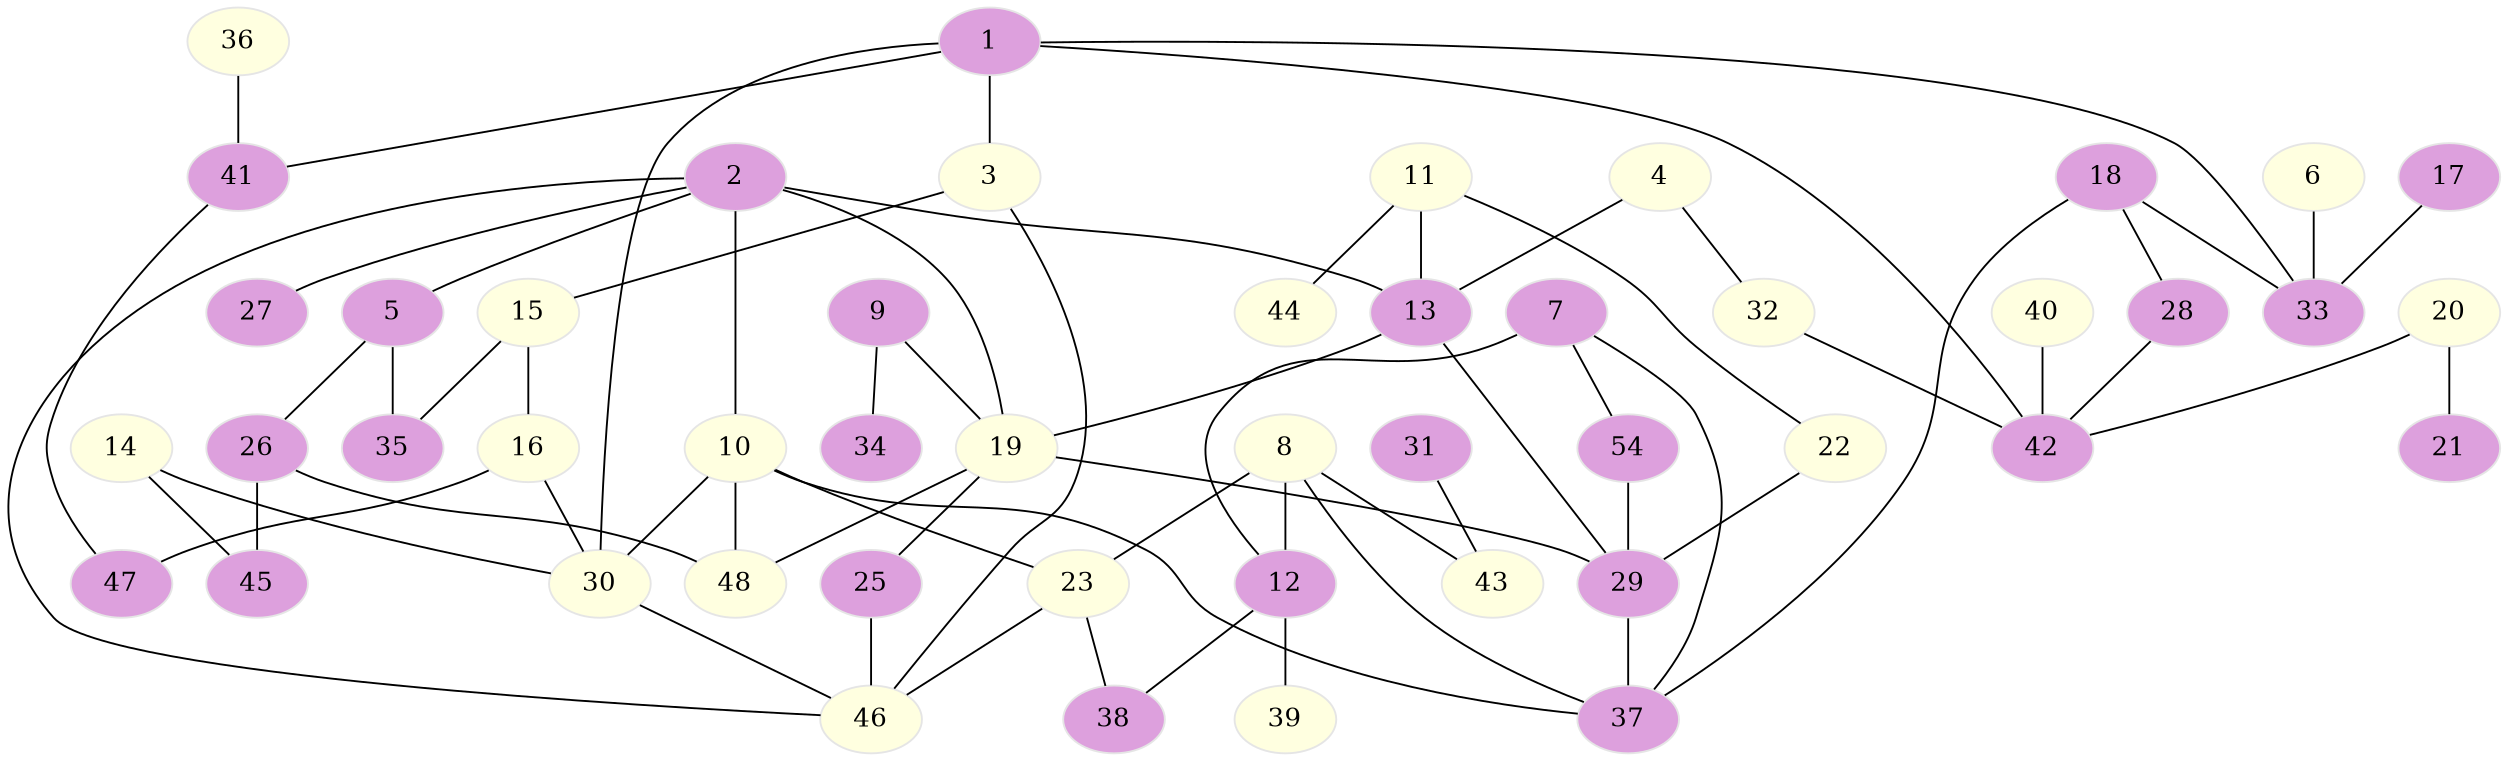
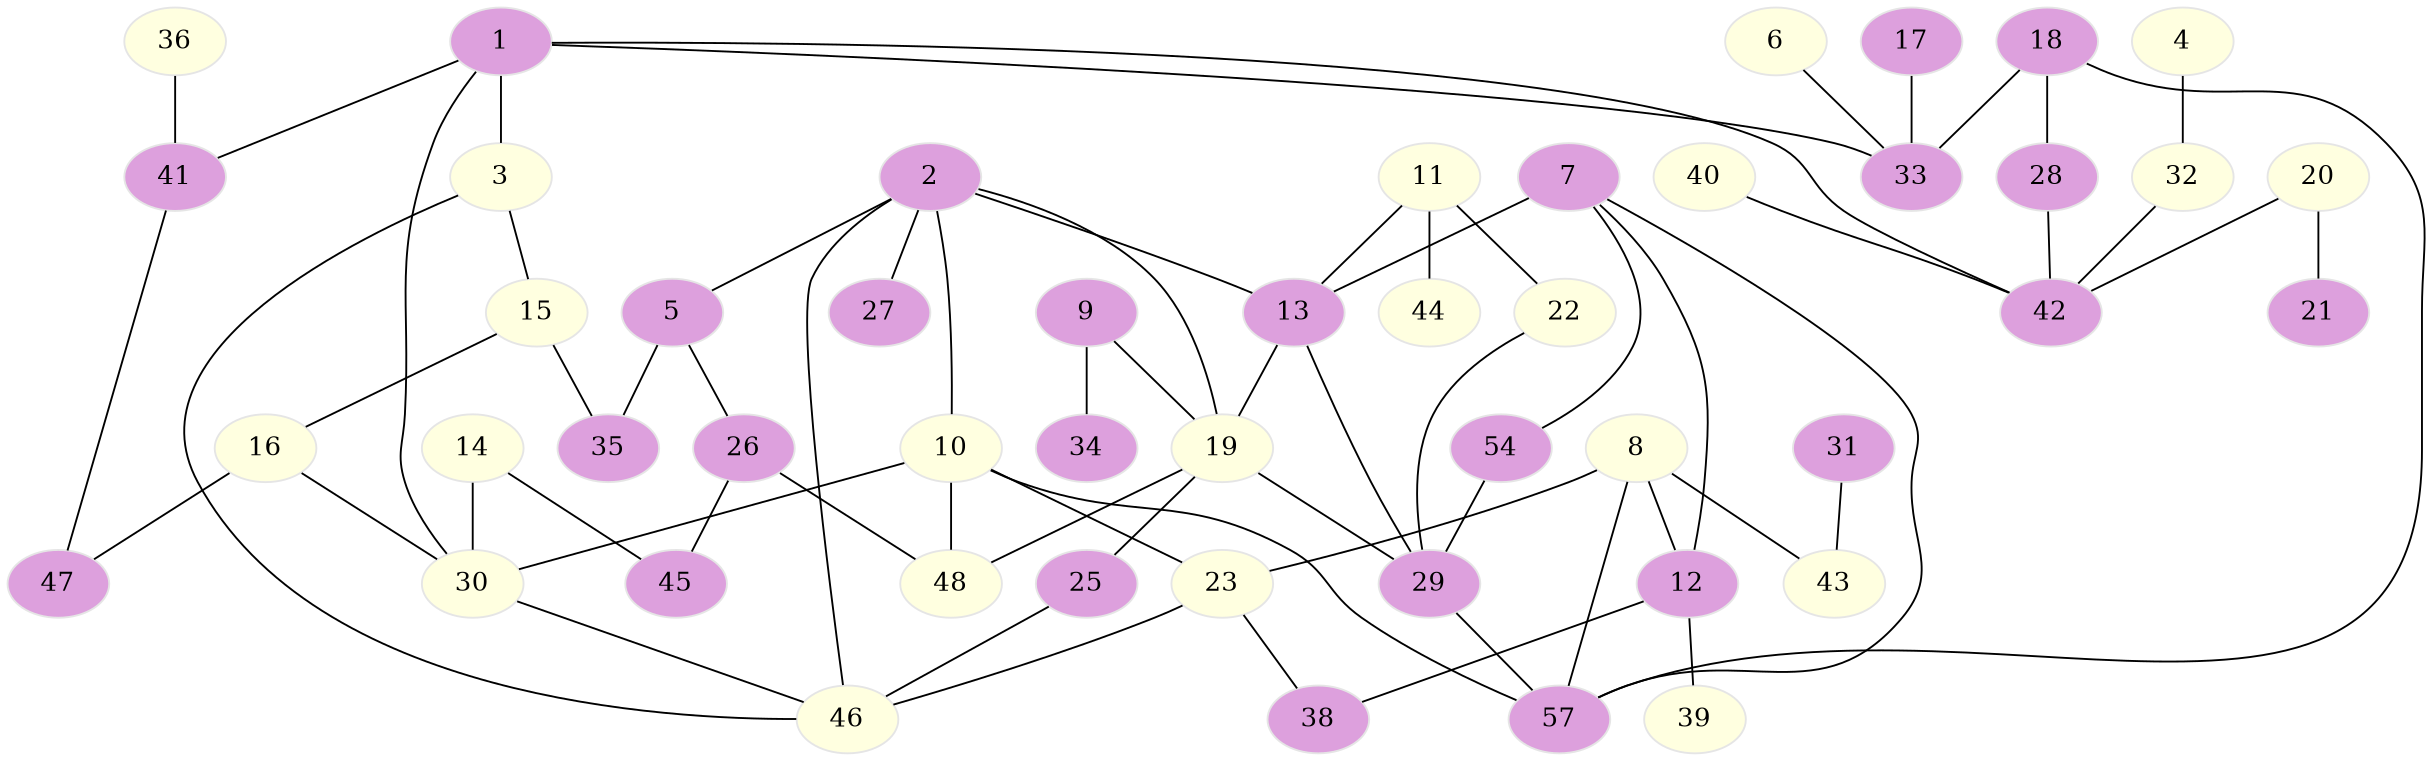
edge "4" -- "13": now "7" -- "13"
node "37": label "37" -> "57"
